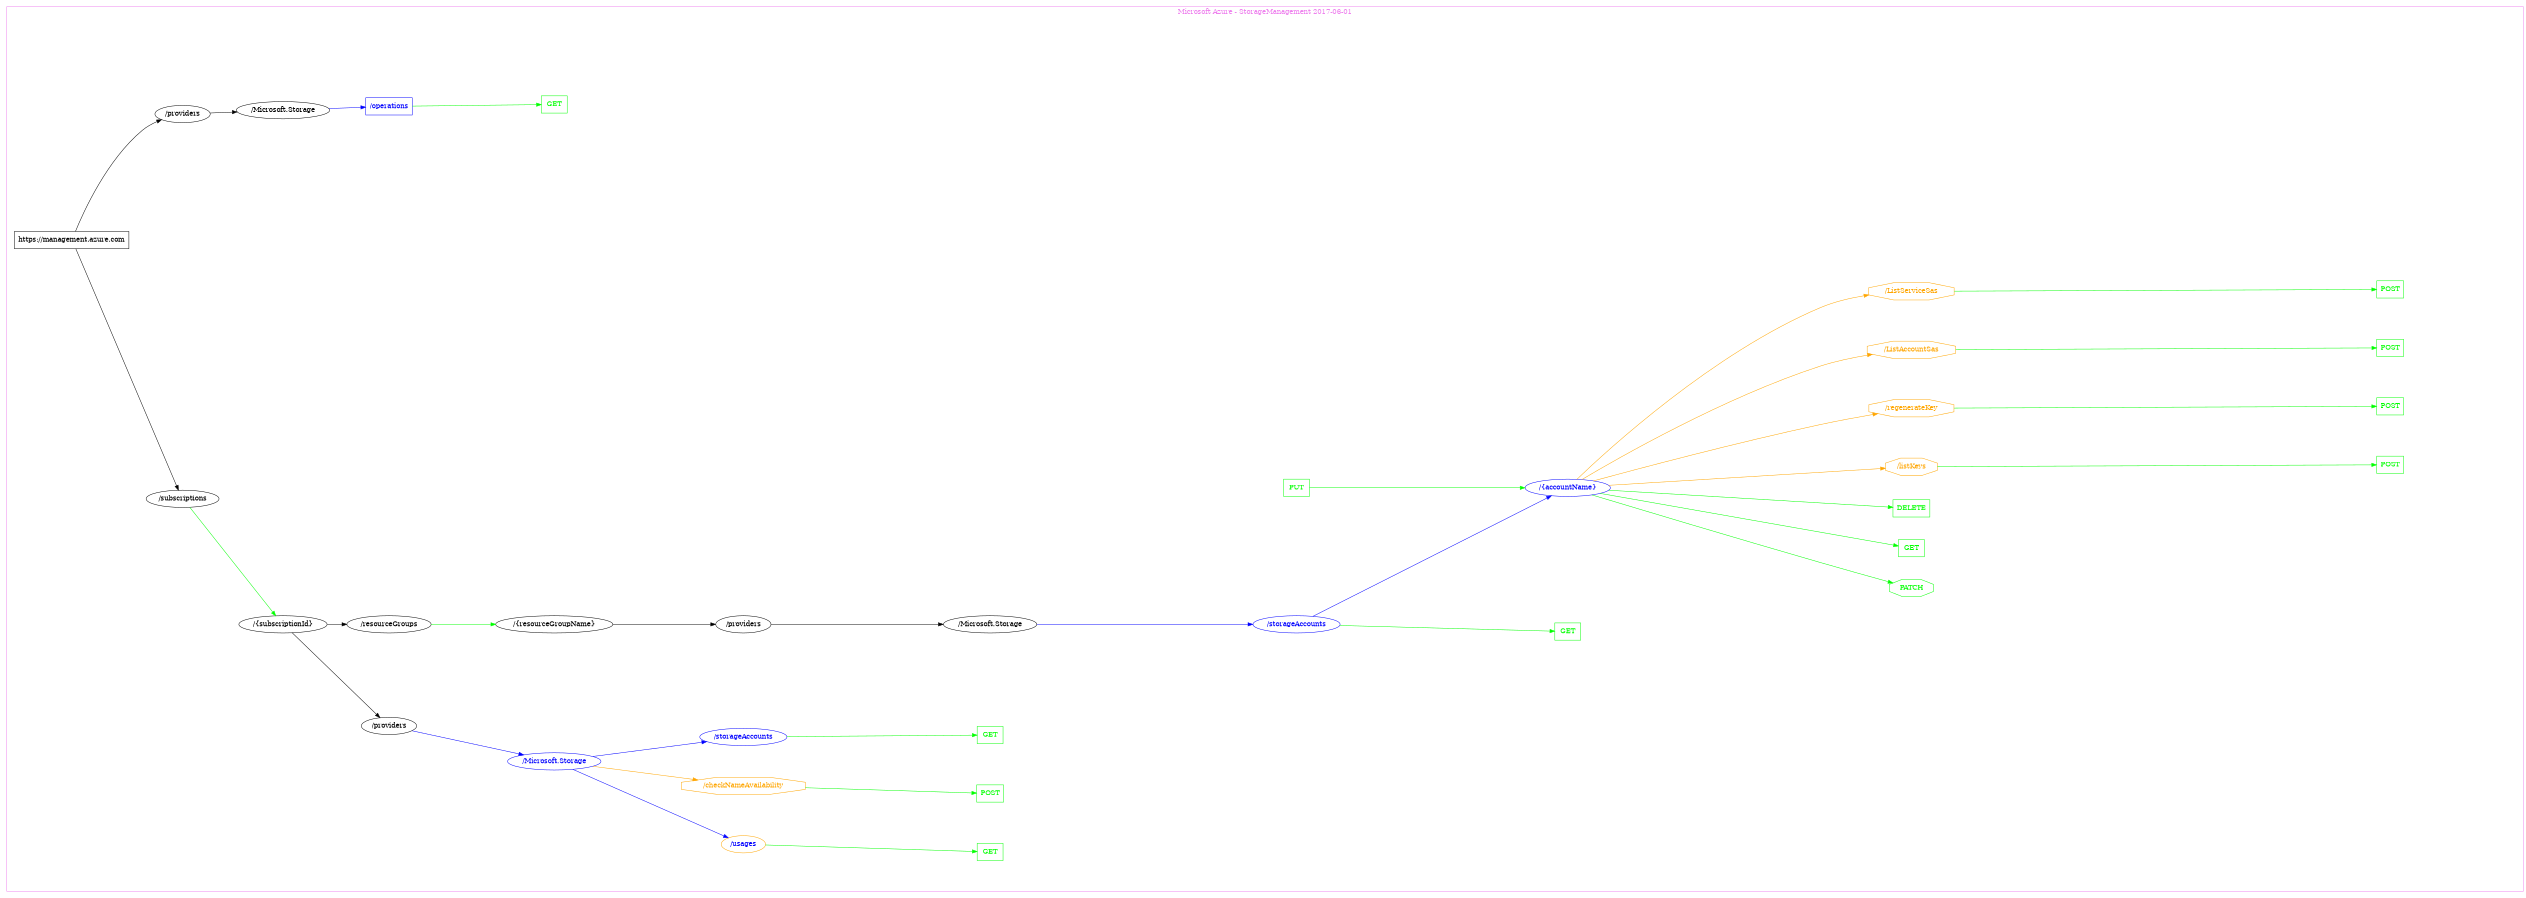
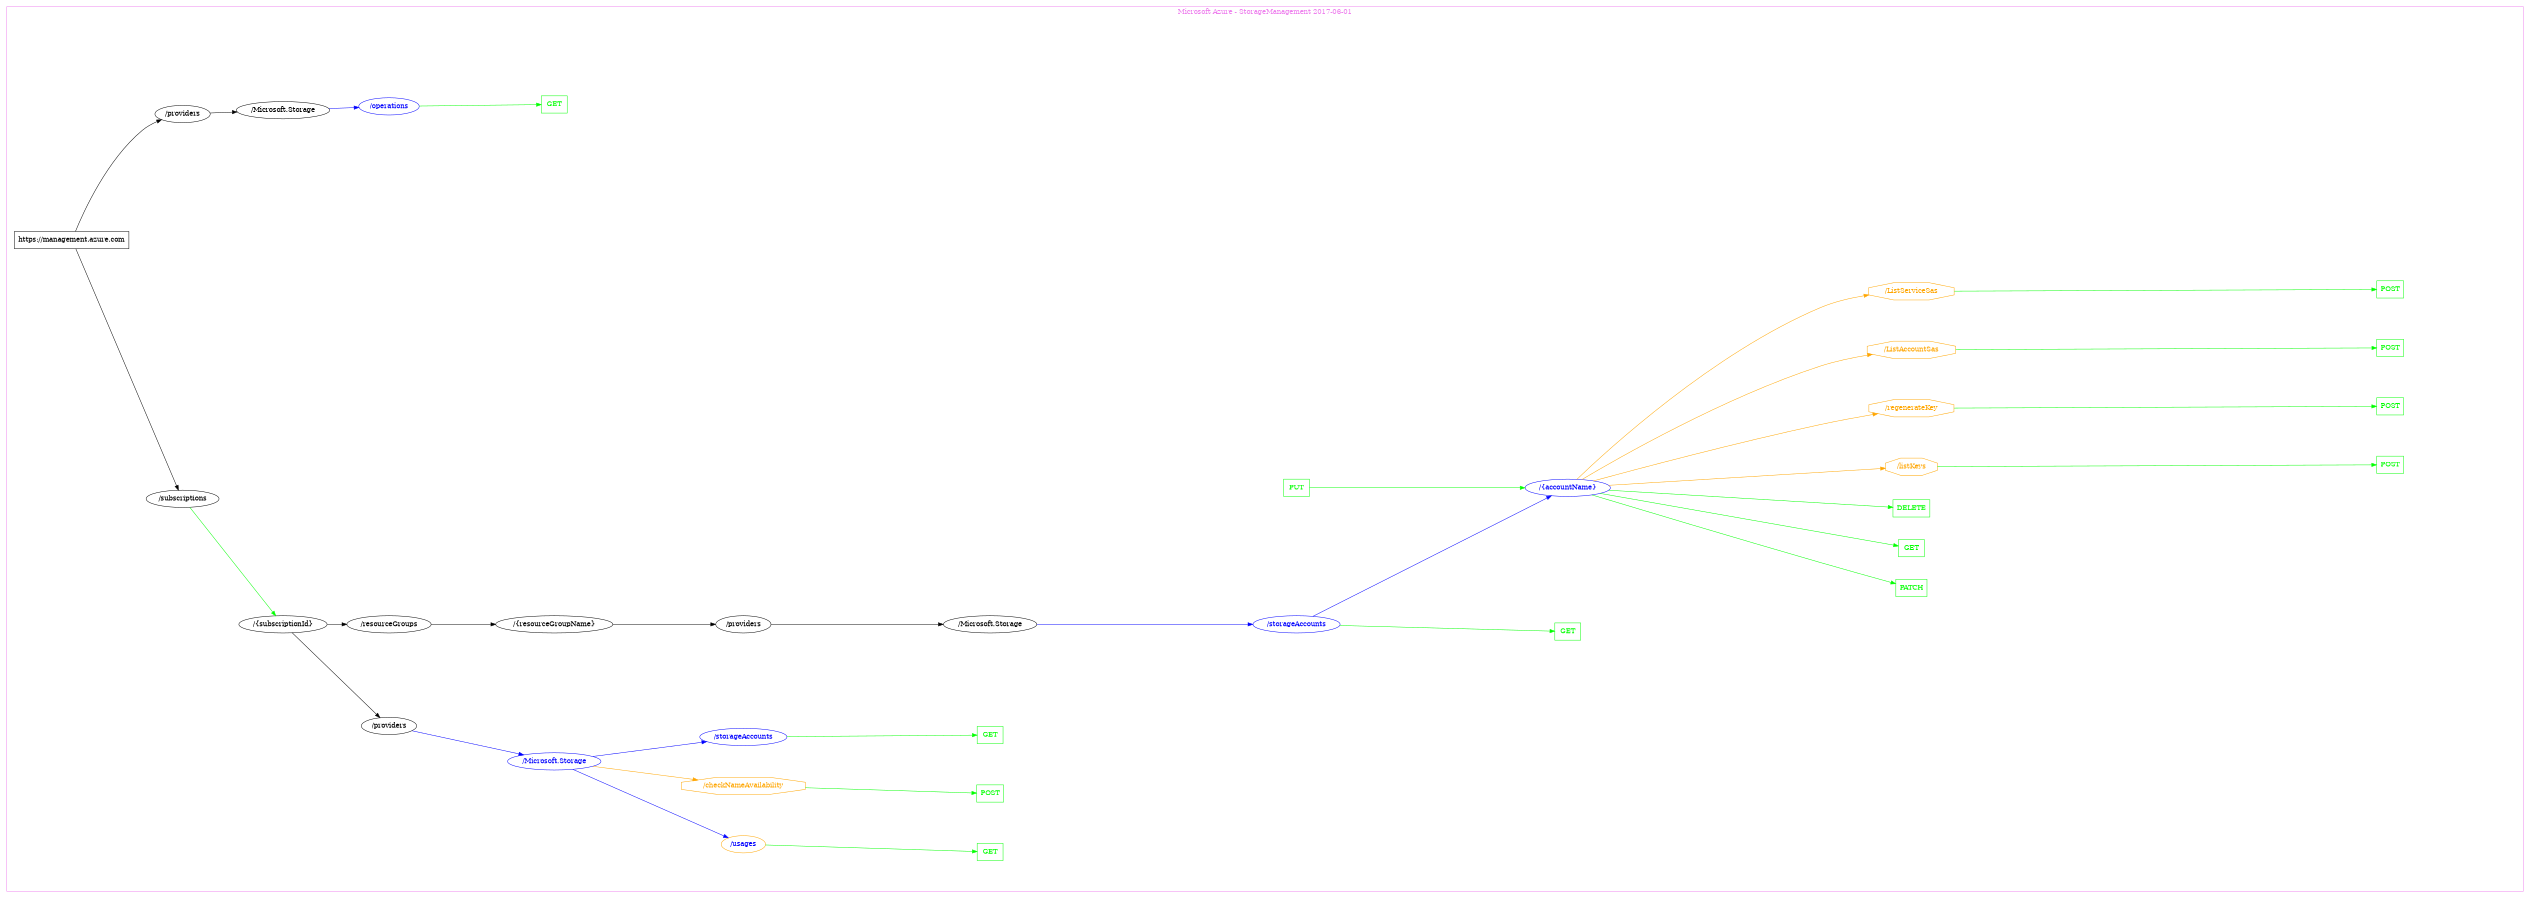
node "/operations": shape box -> ellipse
node "PATCH": shape octagon -> box
edge "/resourceGroups" -> "/{resourceGroupName}": color green -> black
